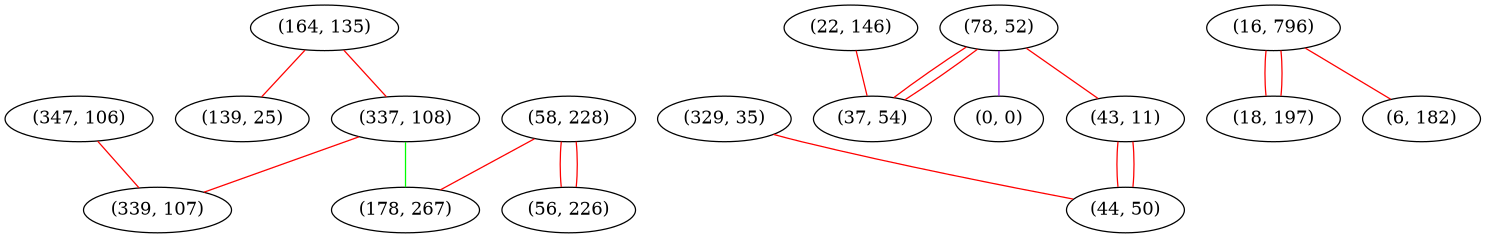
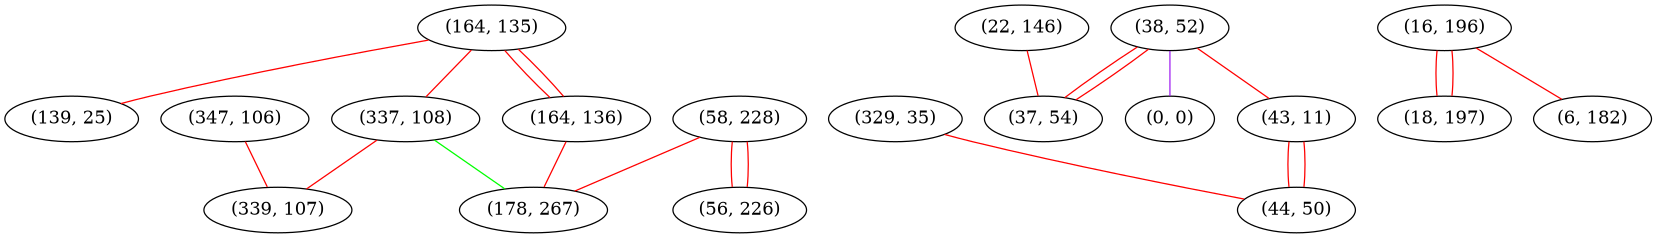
node "(78, 52)": label "(78, 52)" -> "(38, 52)"
node "(16, 796)": label "(16, 796)" -> "(16, 196)"
node "(164, 136)": added
